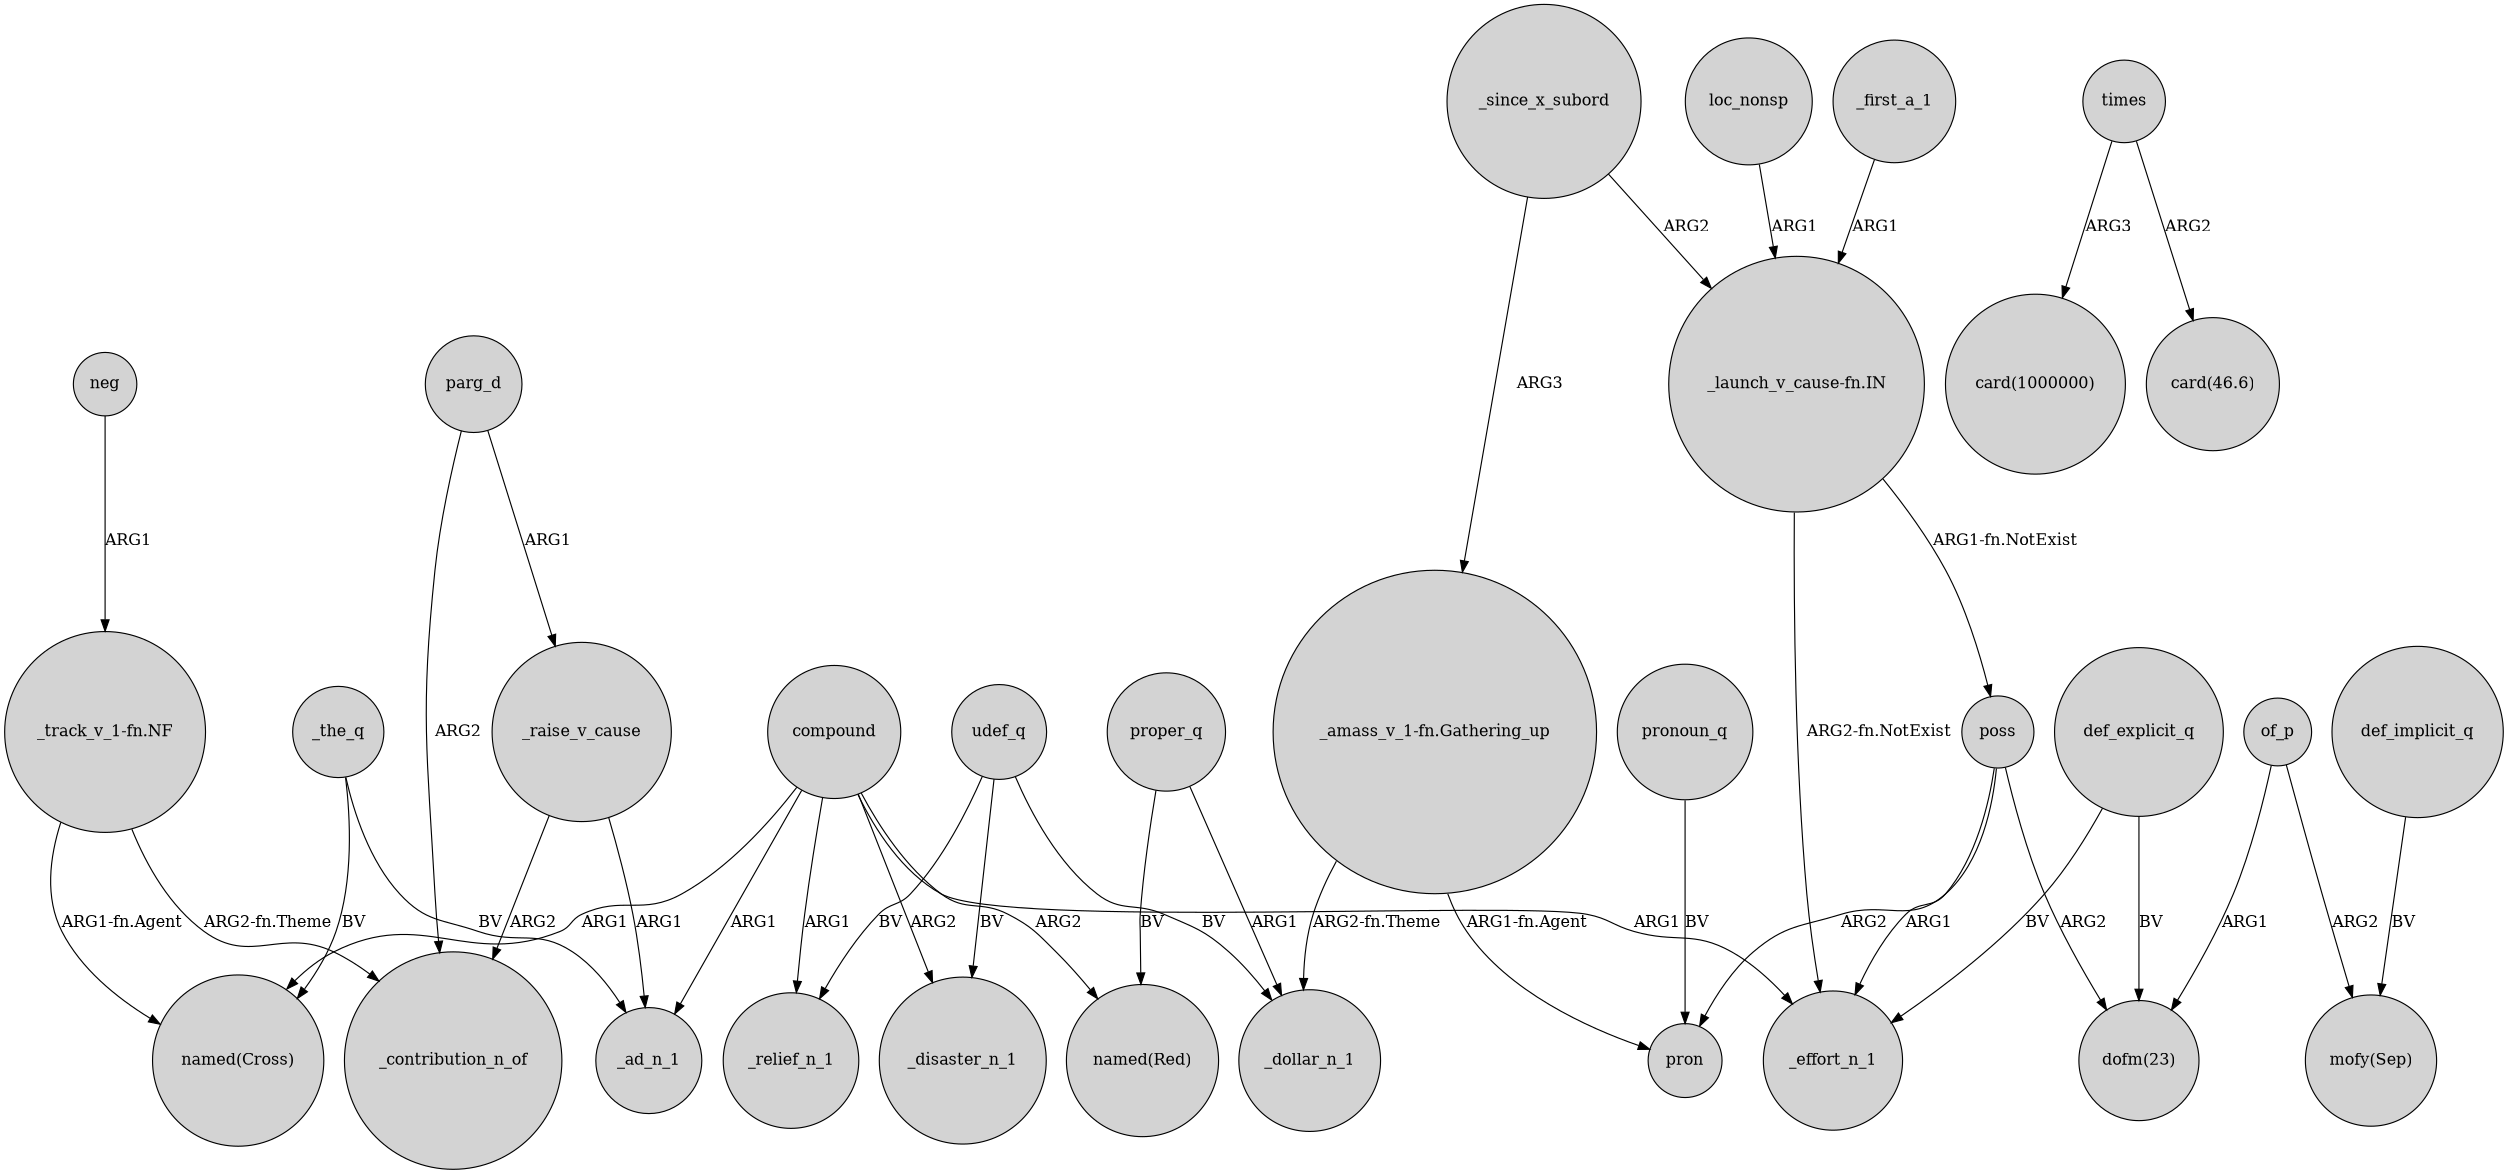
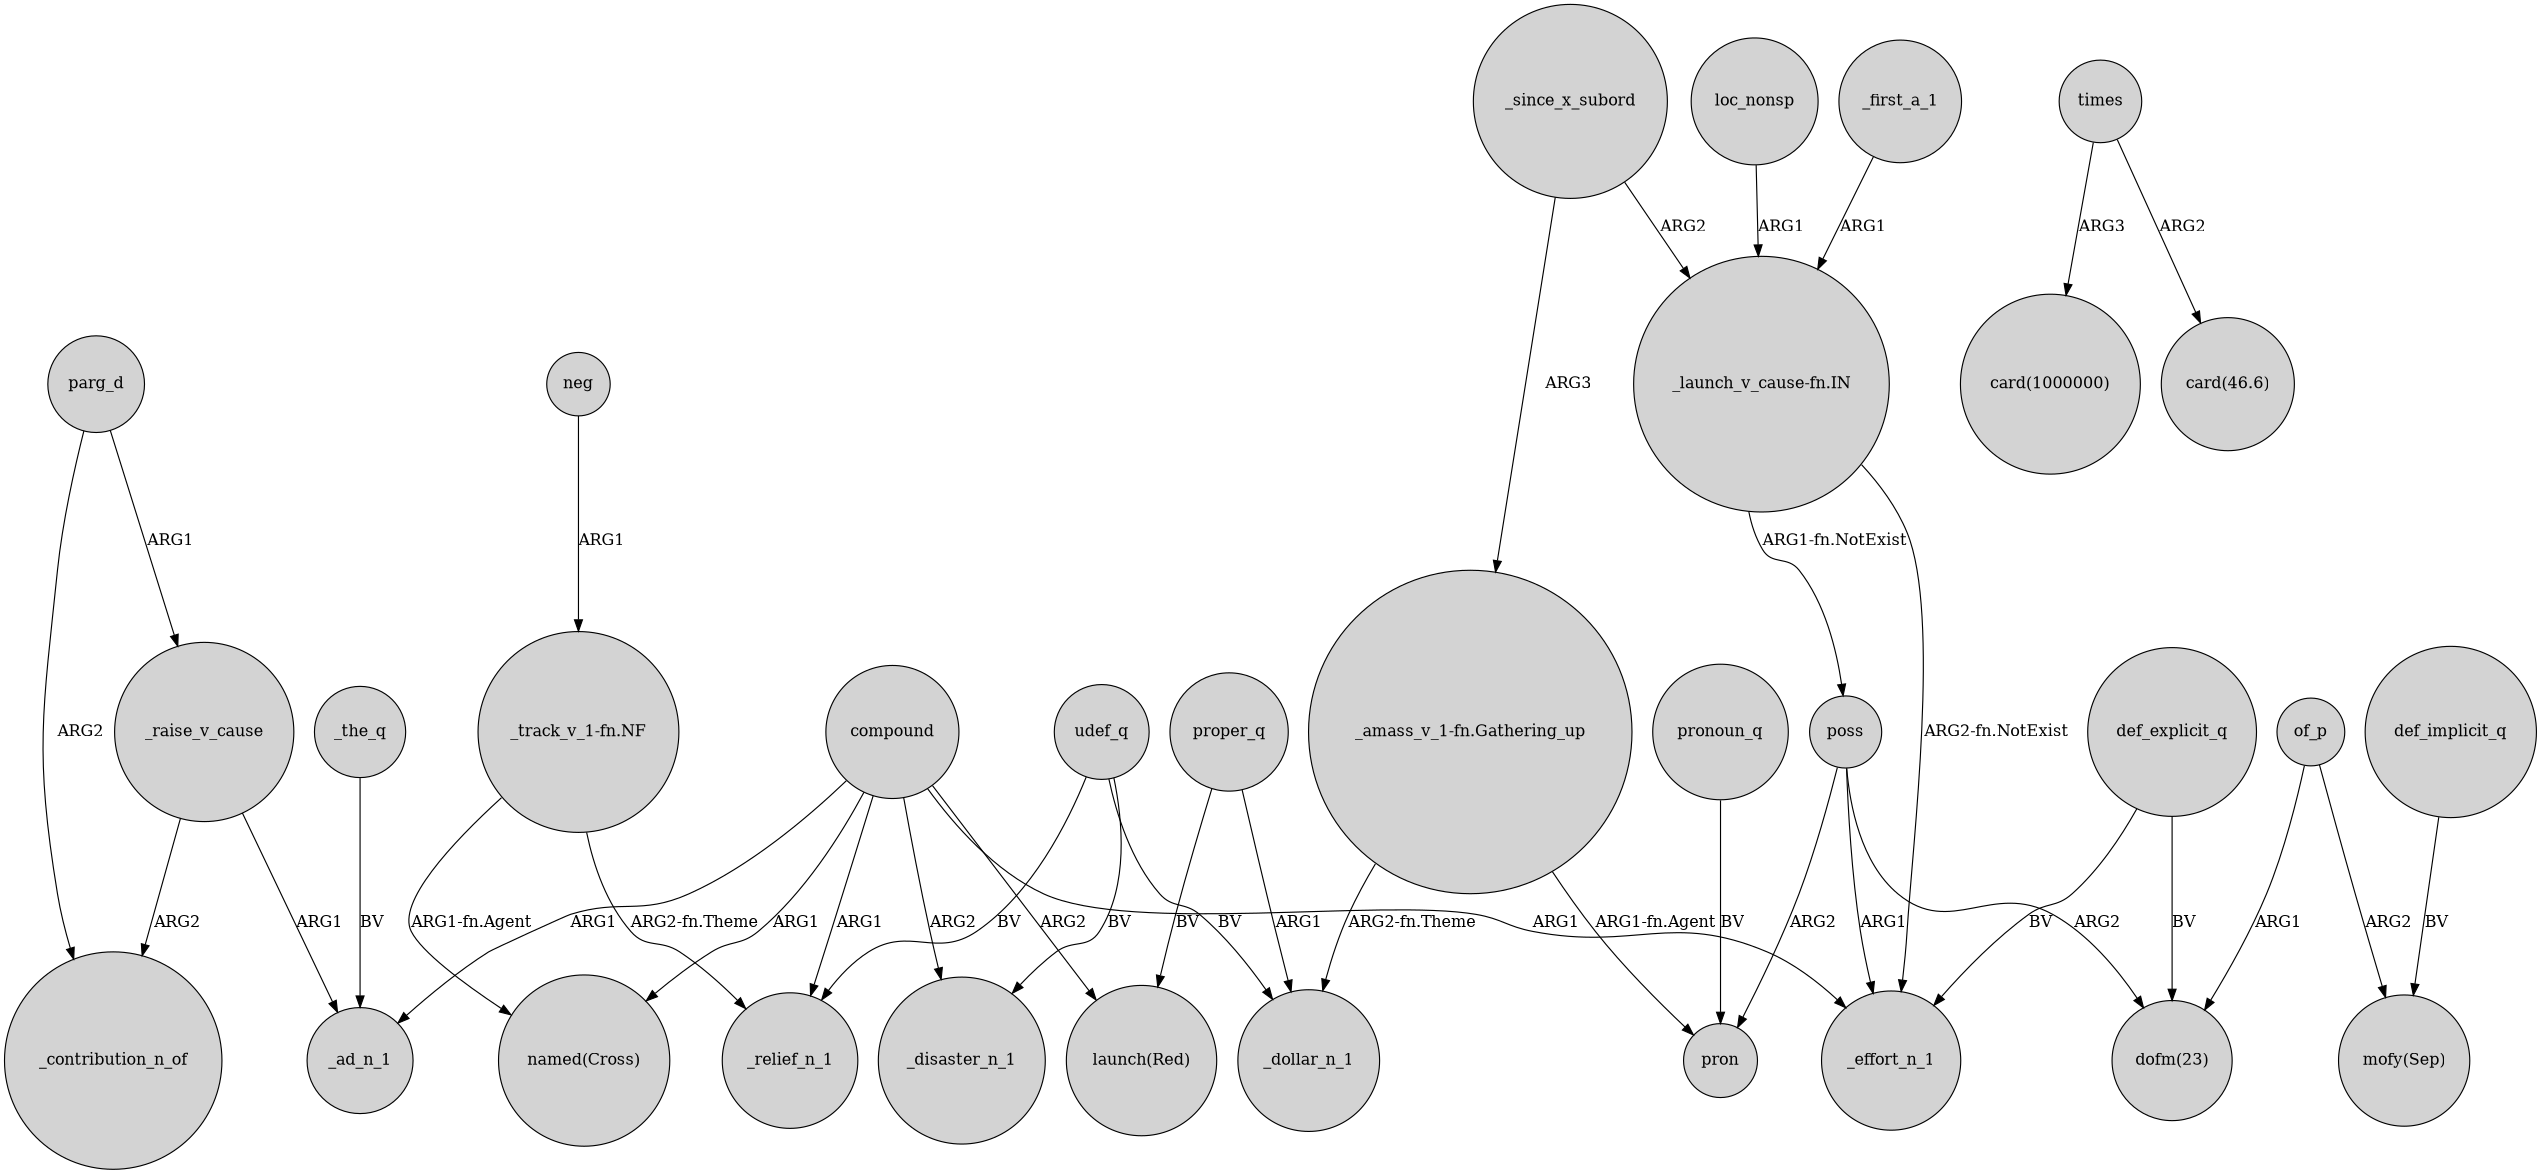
edge "_the_q" -> "named(Cross)": removed, label "BV"
edge "_track_v_1-fn.NF" -> "_contribution_n_of": now "_track_v_1-fn.NF" -> "_relief_n_1"
node "named(Red)": label "named(Red)" -> "launch(Red)"
